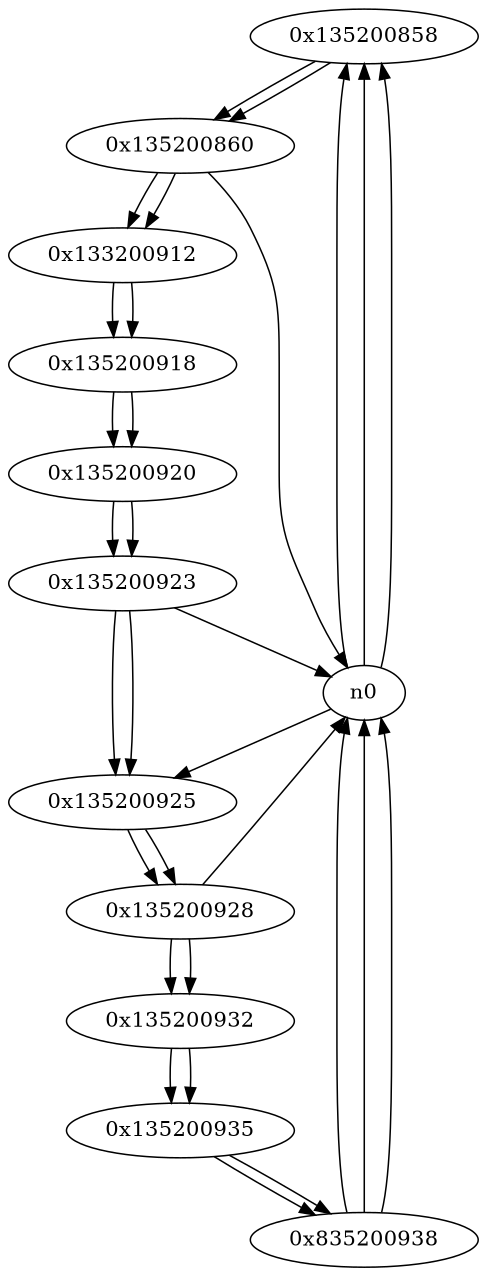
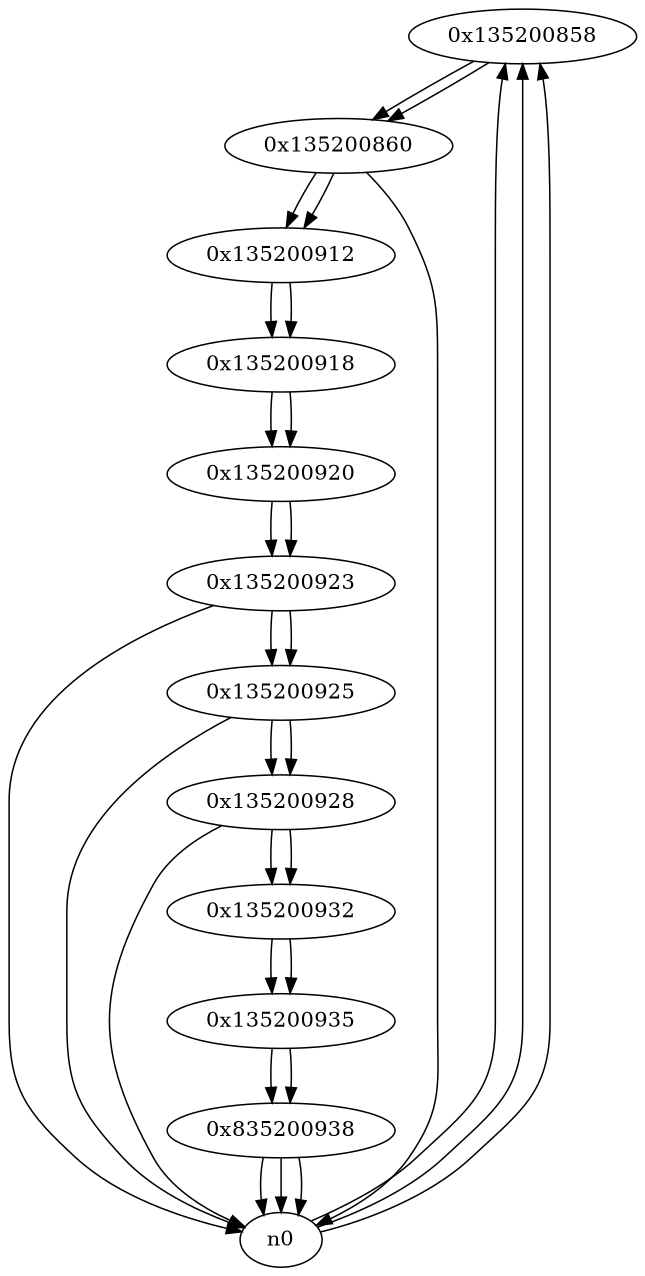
node "0x133200912": label "0x133200912" -> "0x135200912"
edge "n0" -> "0x135200925": reversed
